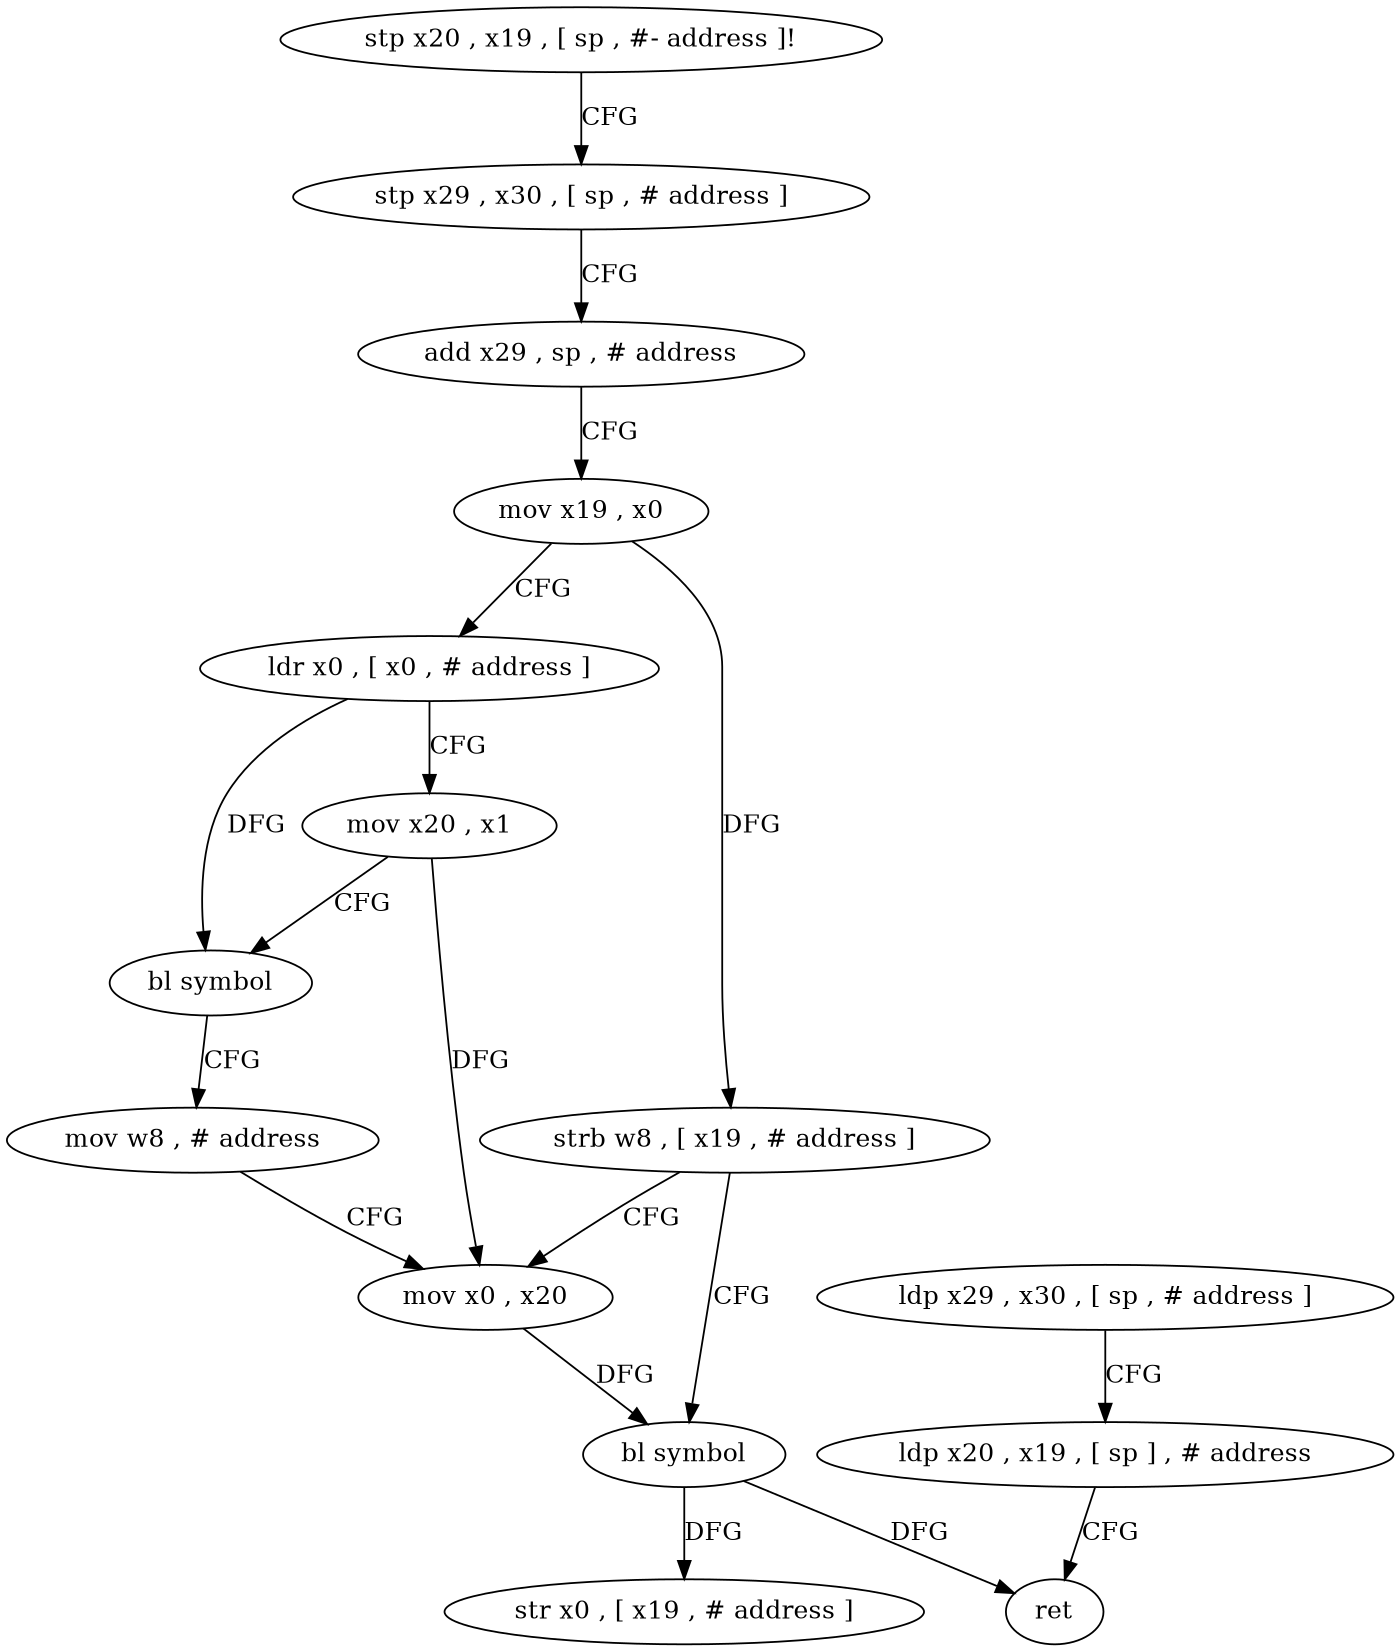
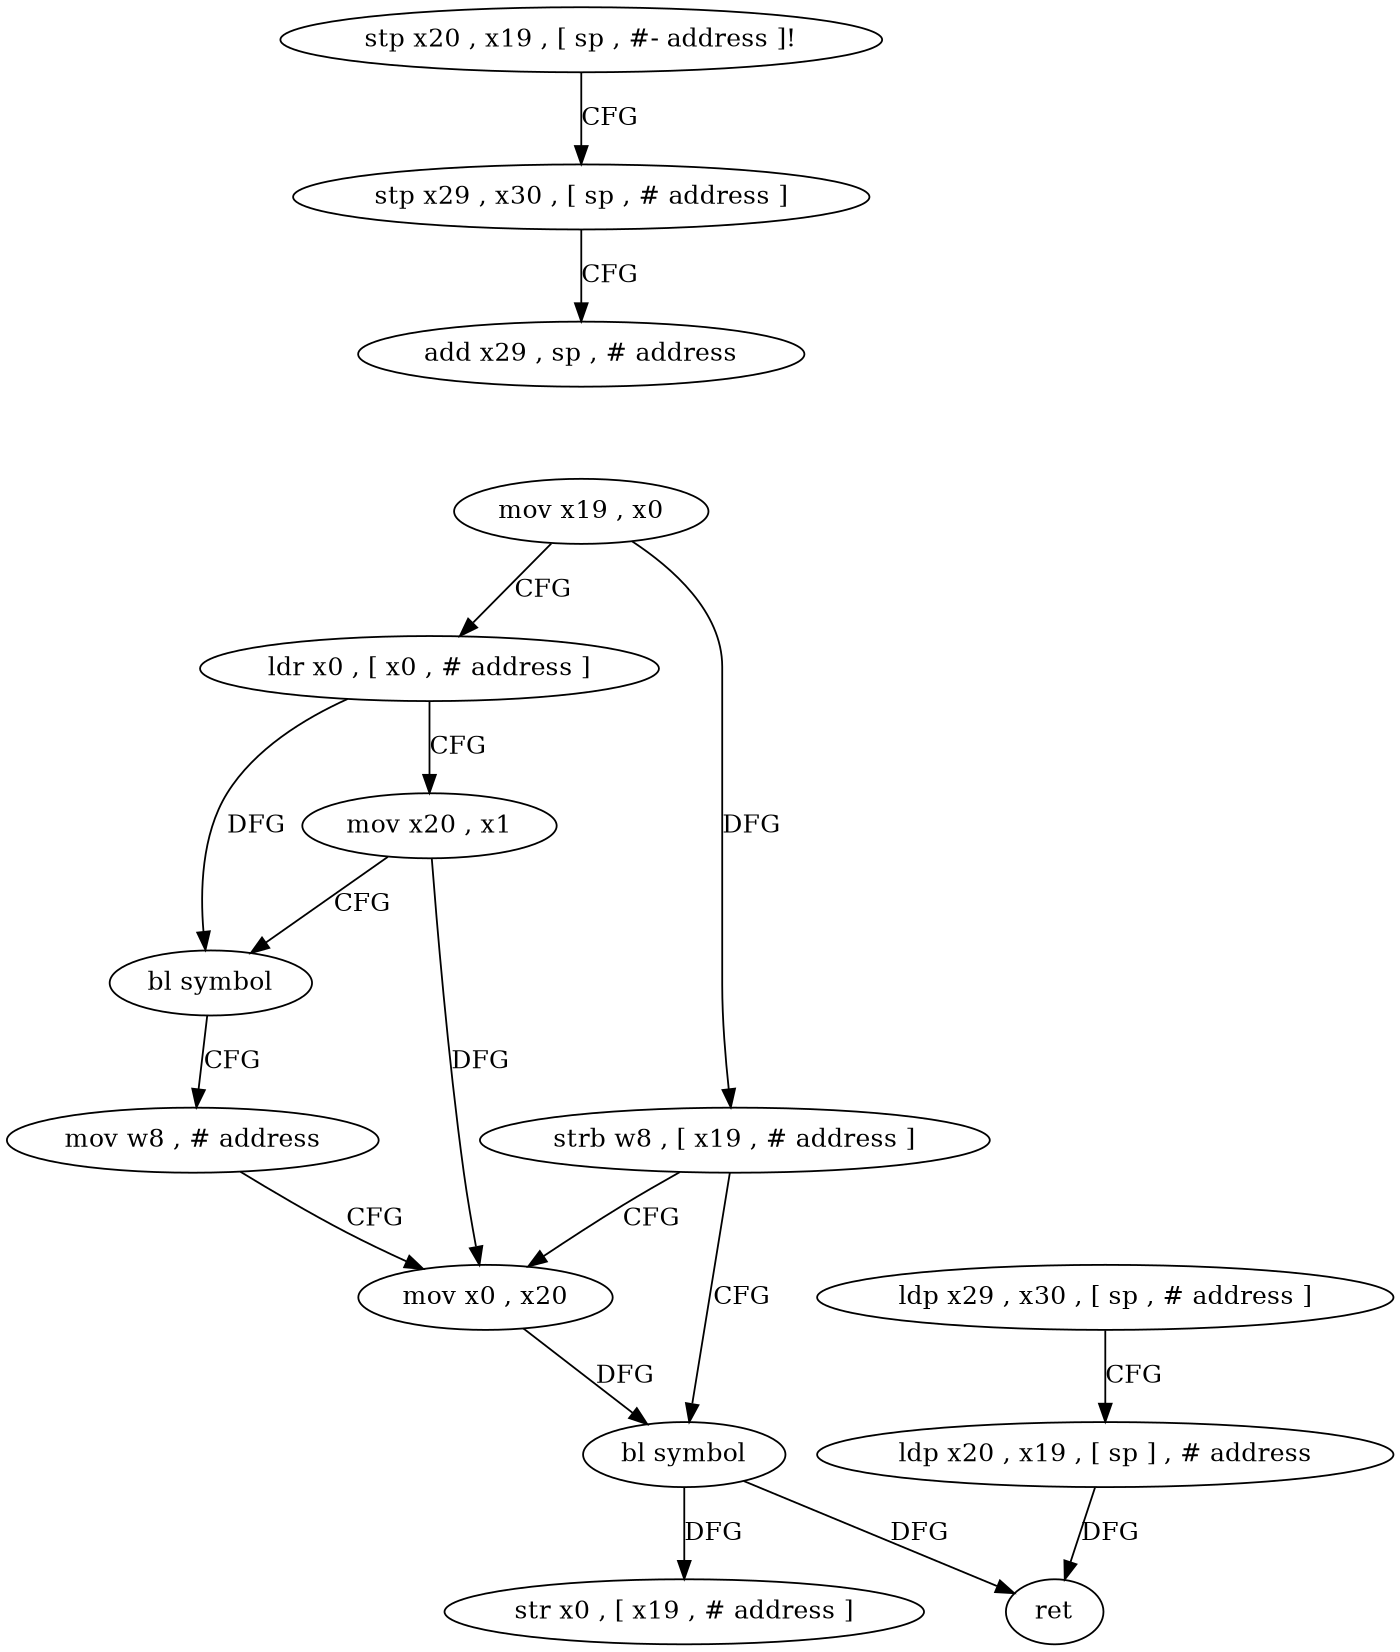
edge "add x29 , sp , # address" -> "mov x19 , x0": removed, label "CFG"
edge "ldp x20 , x19 , [ sp ] , # address" -> "ret": label "CFG" -> "DFG"
